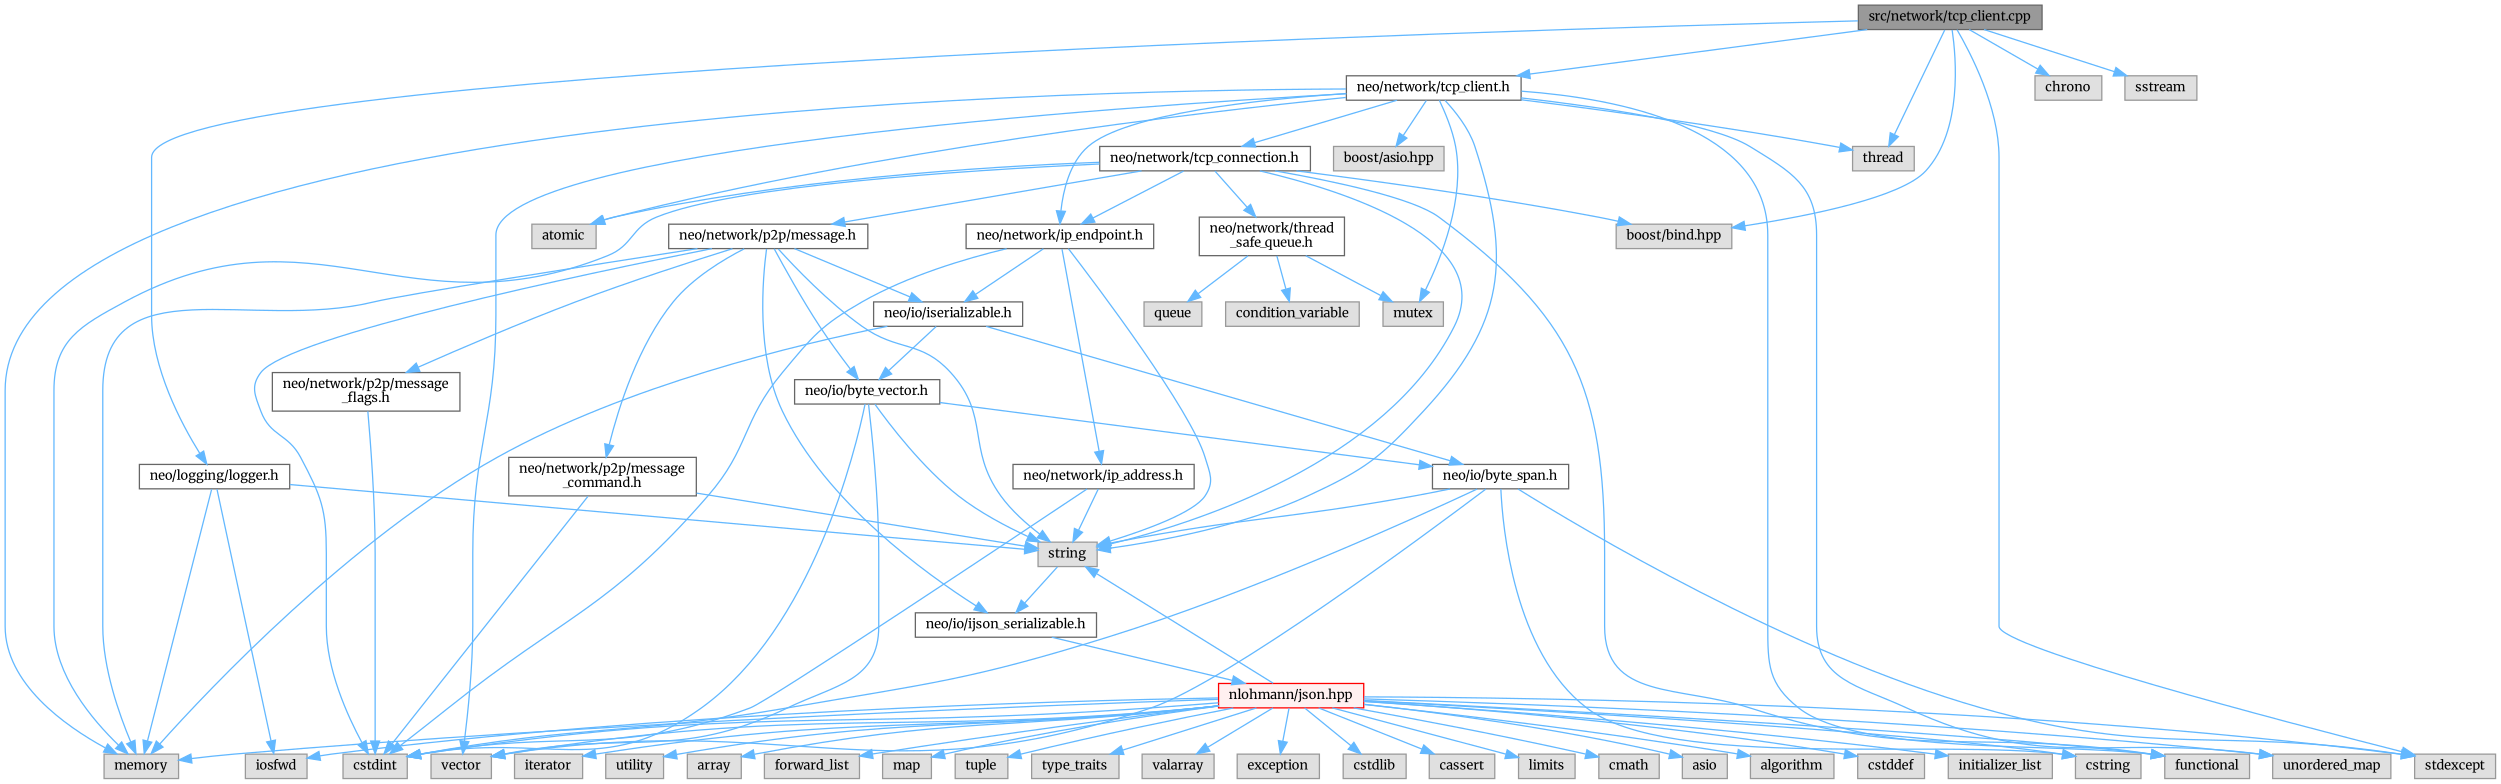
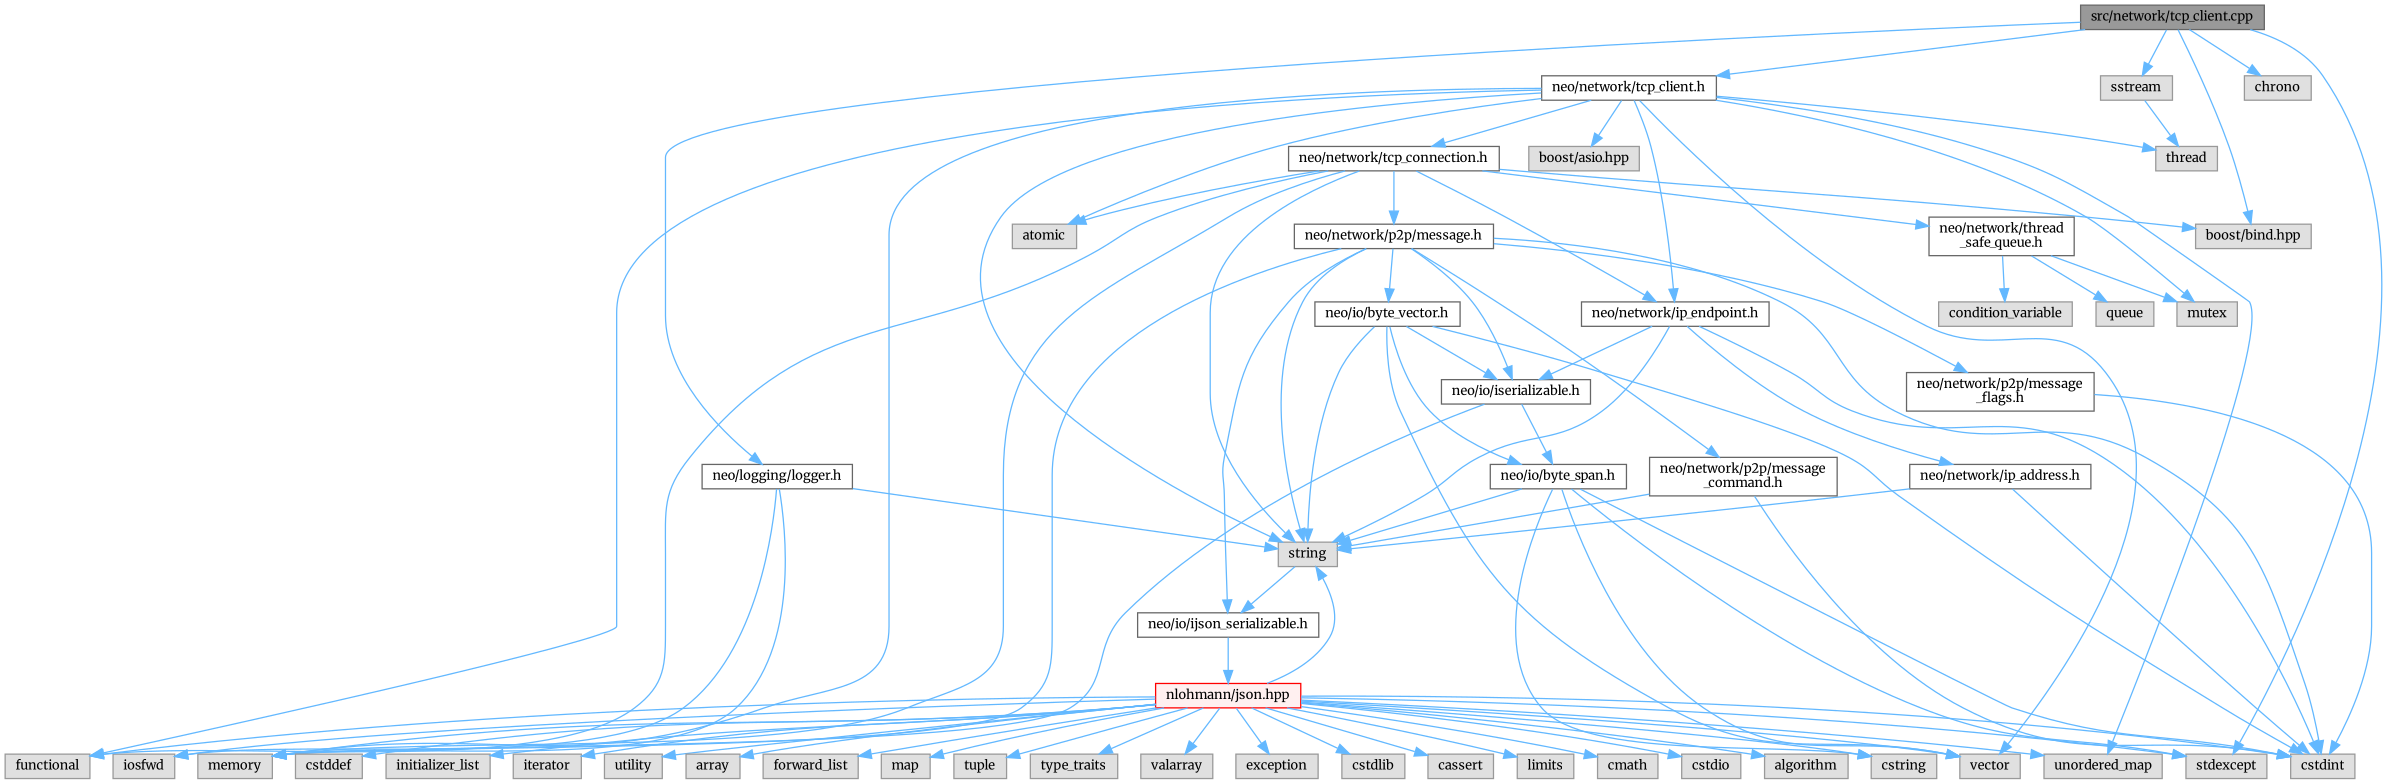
edge "src/network/tcp_client.cpp" -> "thread": now "sstream" -> "thread"
edge "neo/io/iserializable.h" -> "neo/io/byte_vector.h": reversed
node "asio": label "asio" -> "cstdio"
